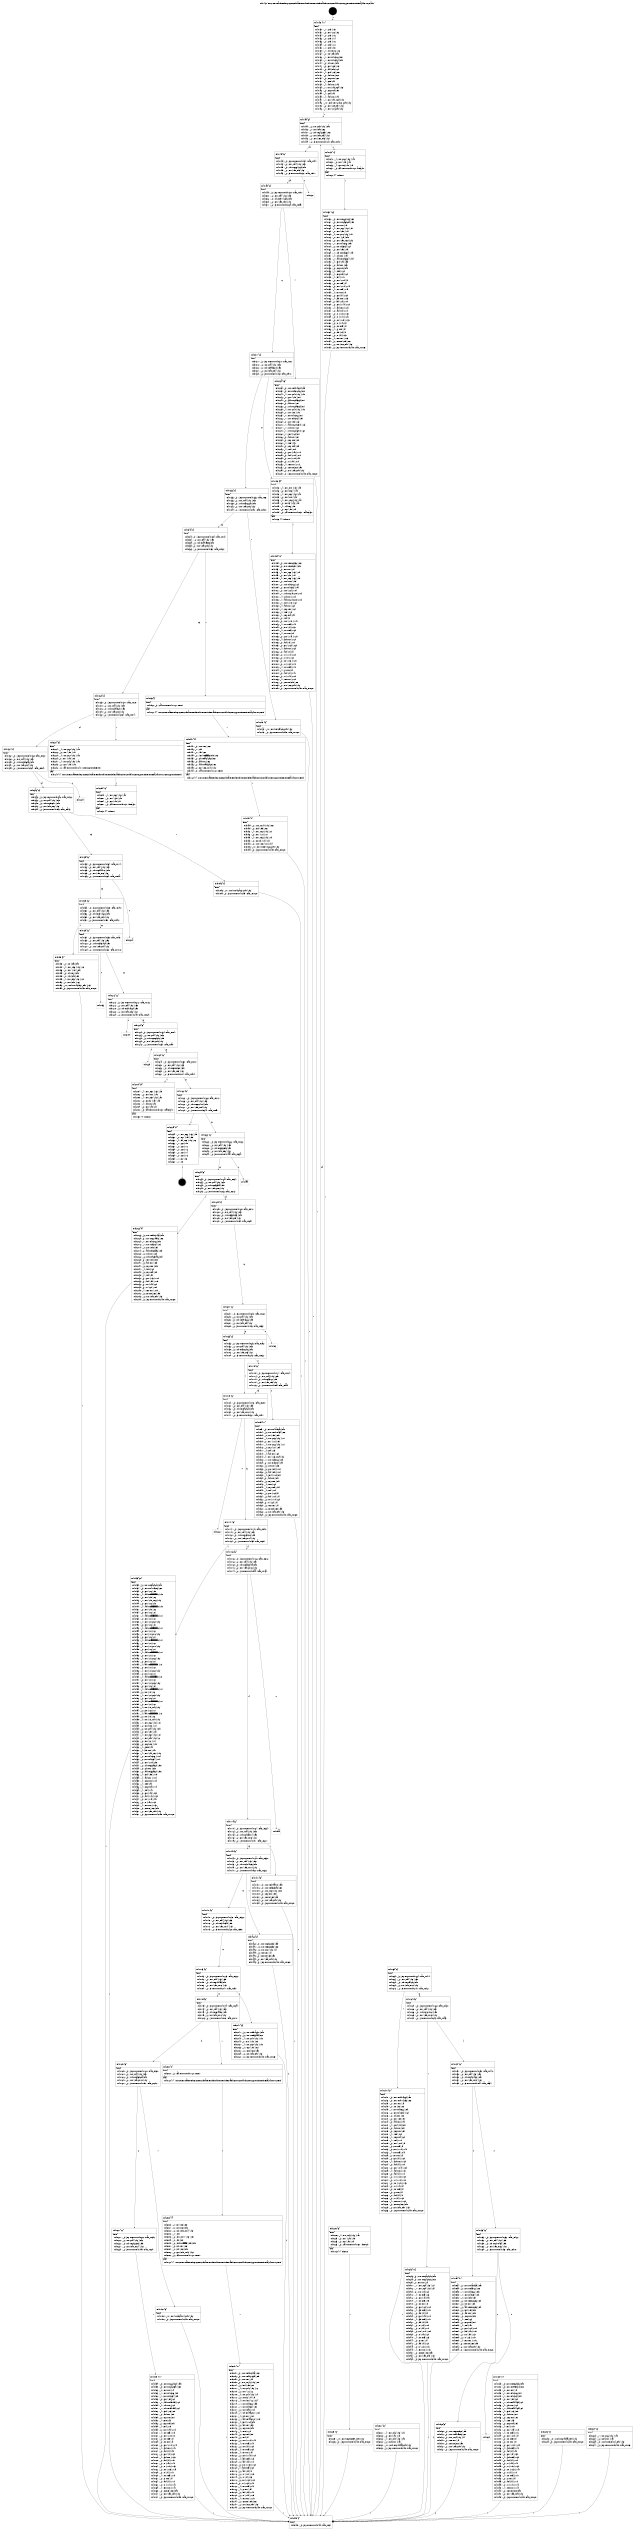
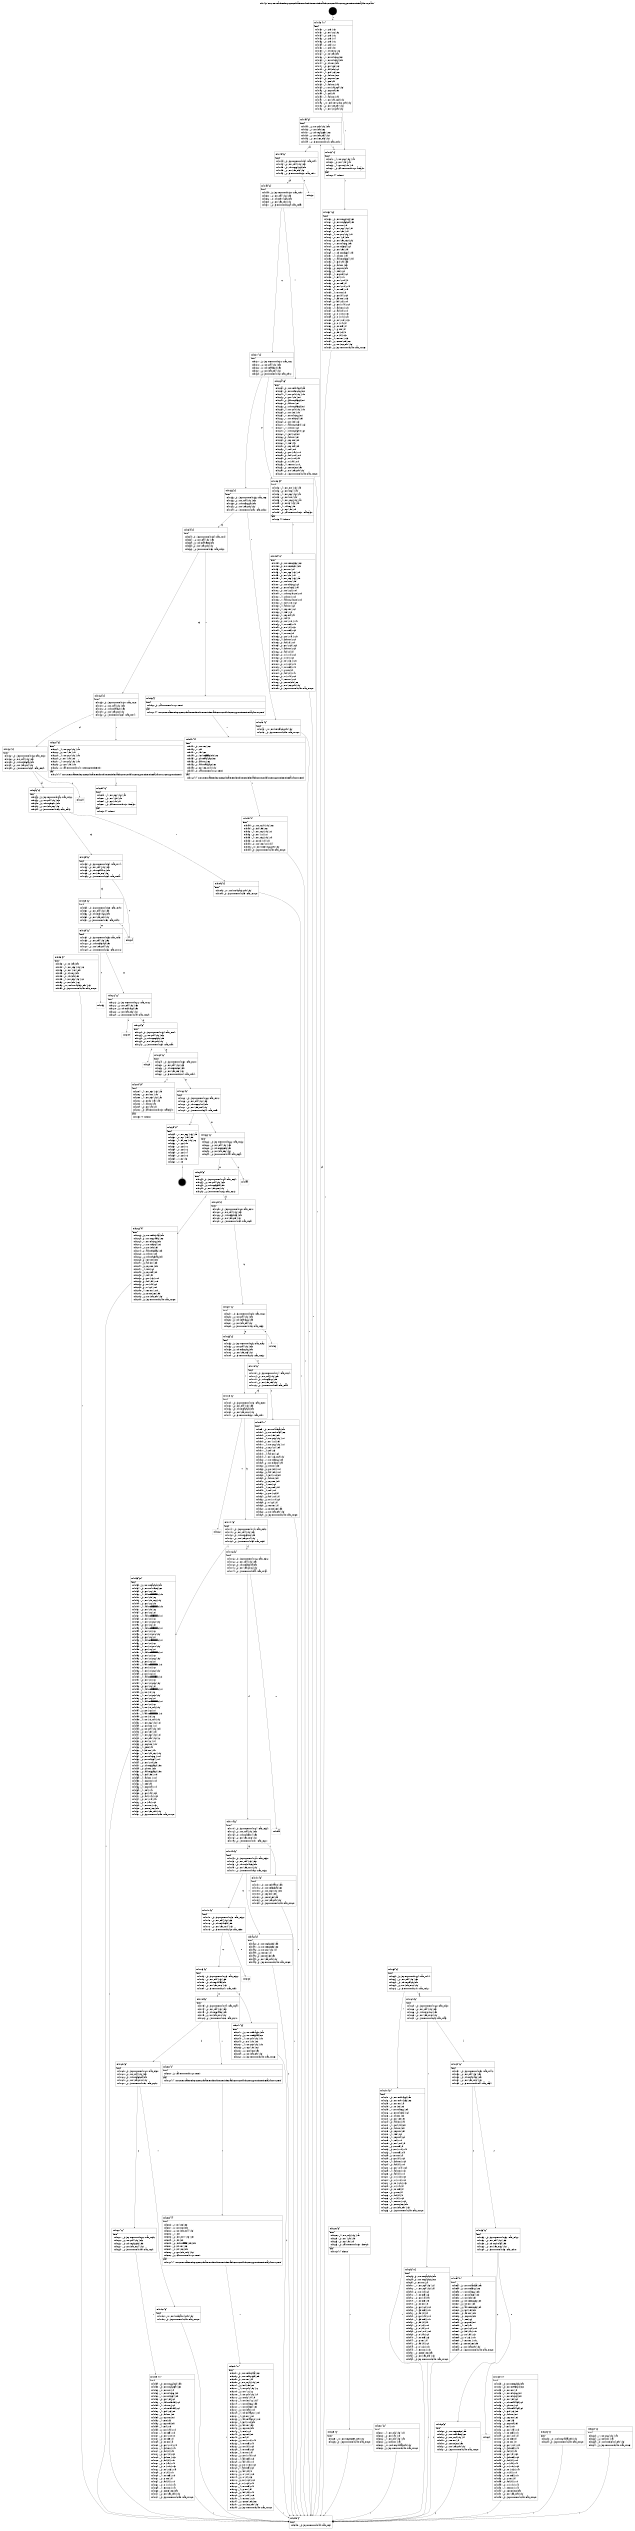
edge "0x401450 [111]" -> "0x4014bf [32]": now "0x401450 [111]" -> "0x401c4c [16]"
edge "0x4015db [28]" -> "0x401fe2 [34]": now "0x4015db [28]" -> "0x40230a"
node "0x40243e": added
